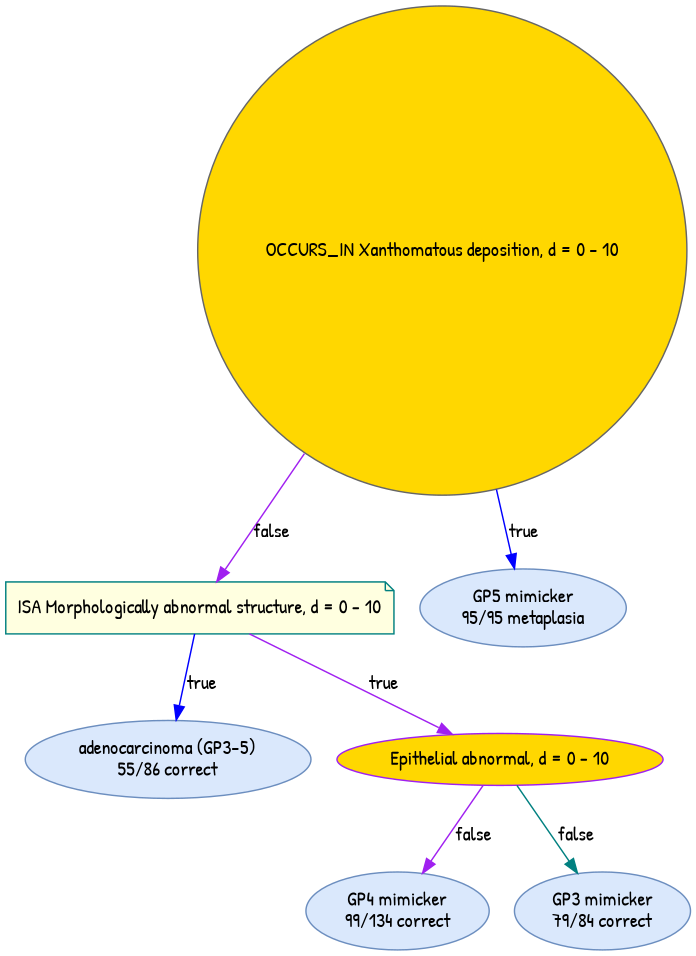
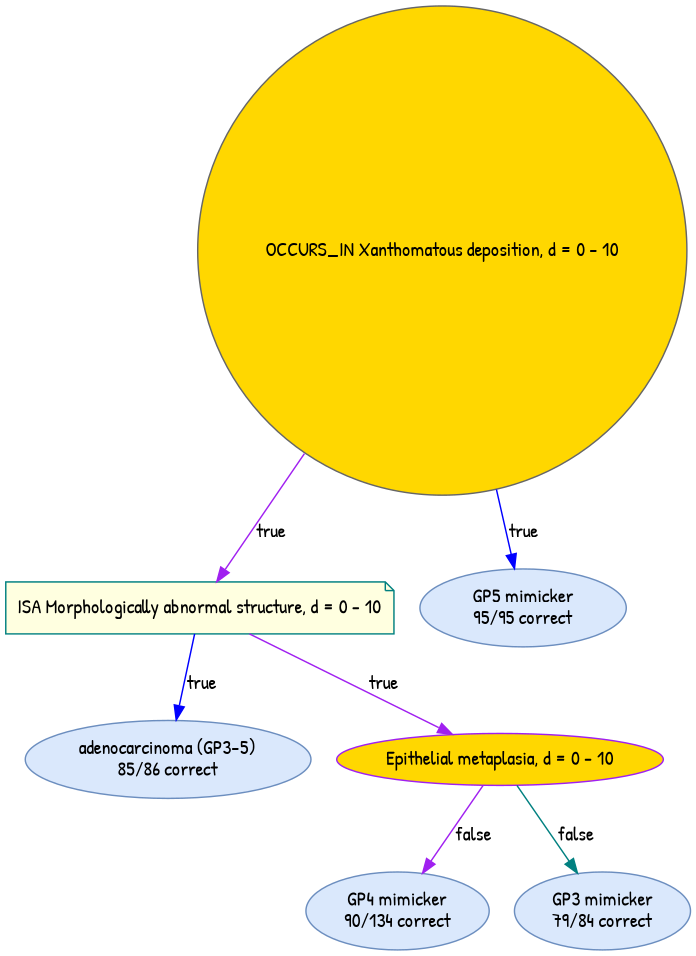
edge "OCCURS_IN Xanthomatous deposition, d = 0 - 10" -> "ISA Morphologically abnormal structure, d = 0 - 10": label "false" -> "true"
node "GP5 mimicker": text "95/95 metaplasia" -> "95/95 correct"
node "Epithelial abnormal, d = 0 - 10": label "Epithelial abnormal, d = 0 - 10" -> "Epithelial metaplasia, d = 0 - 10"
node "adenocarcinoma (GP3-5)": text "55/86 correct" -> "85/86 correct"
node "GP4 mimicker": text "99/134 correct" -> "90/134 correct"
